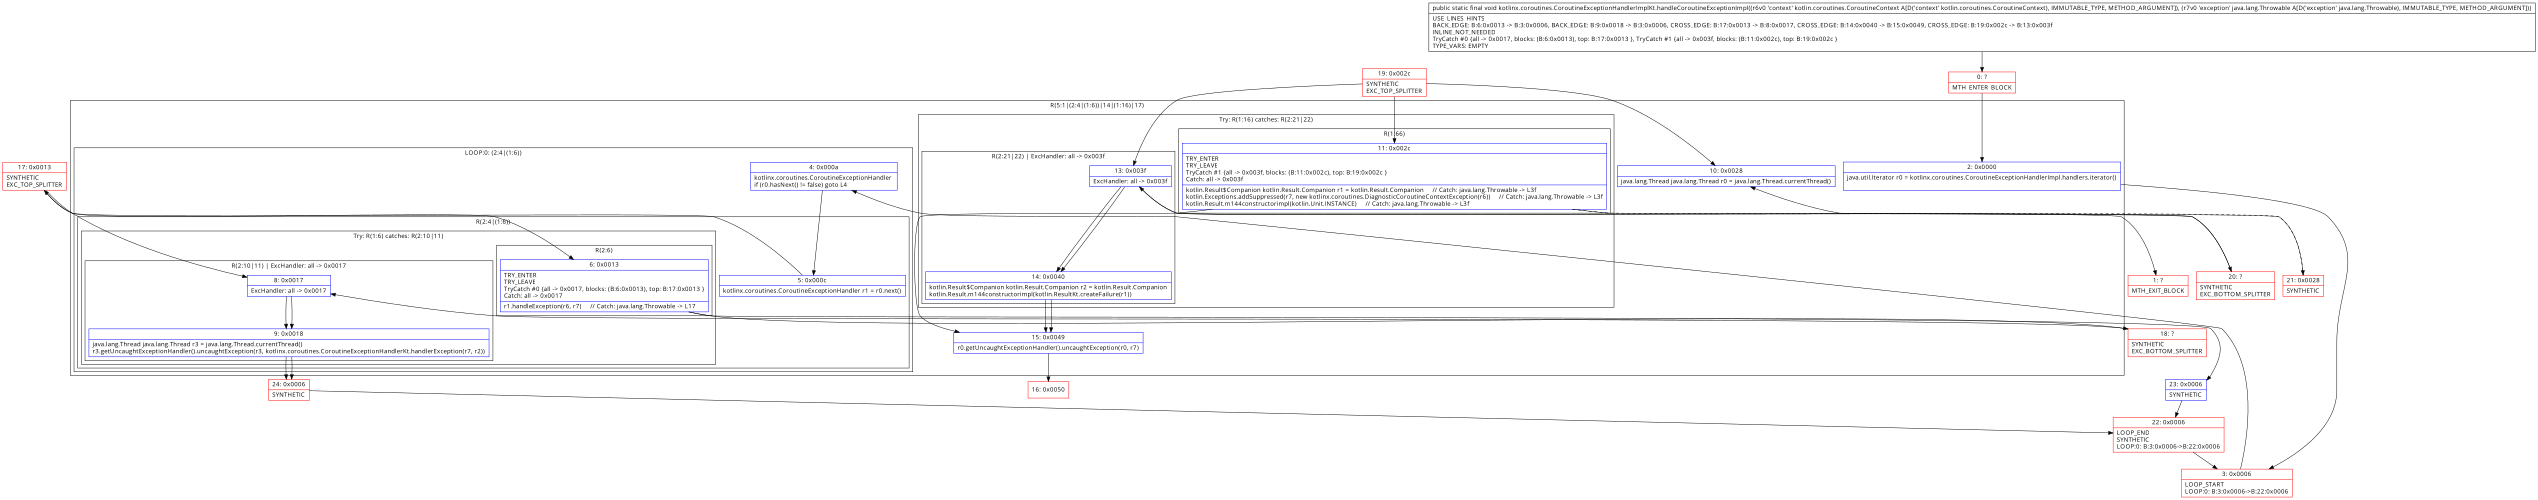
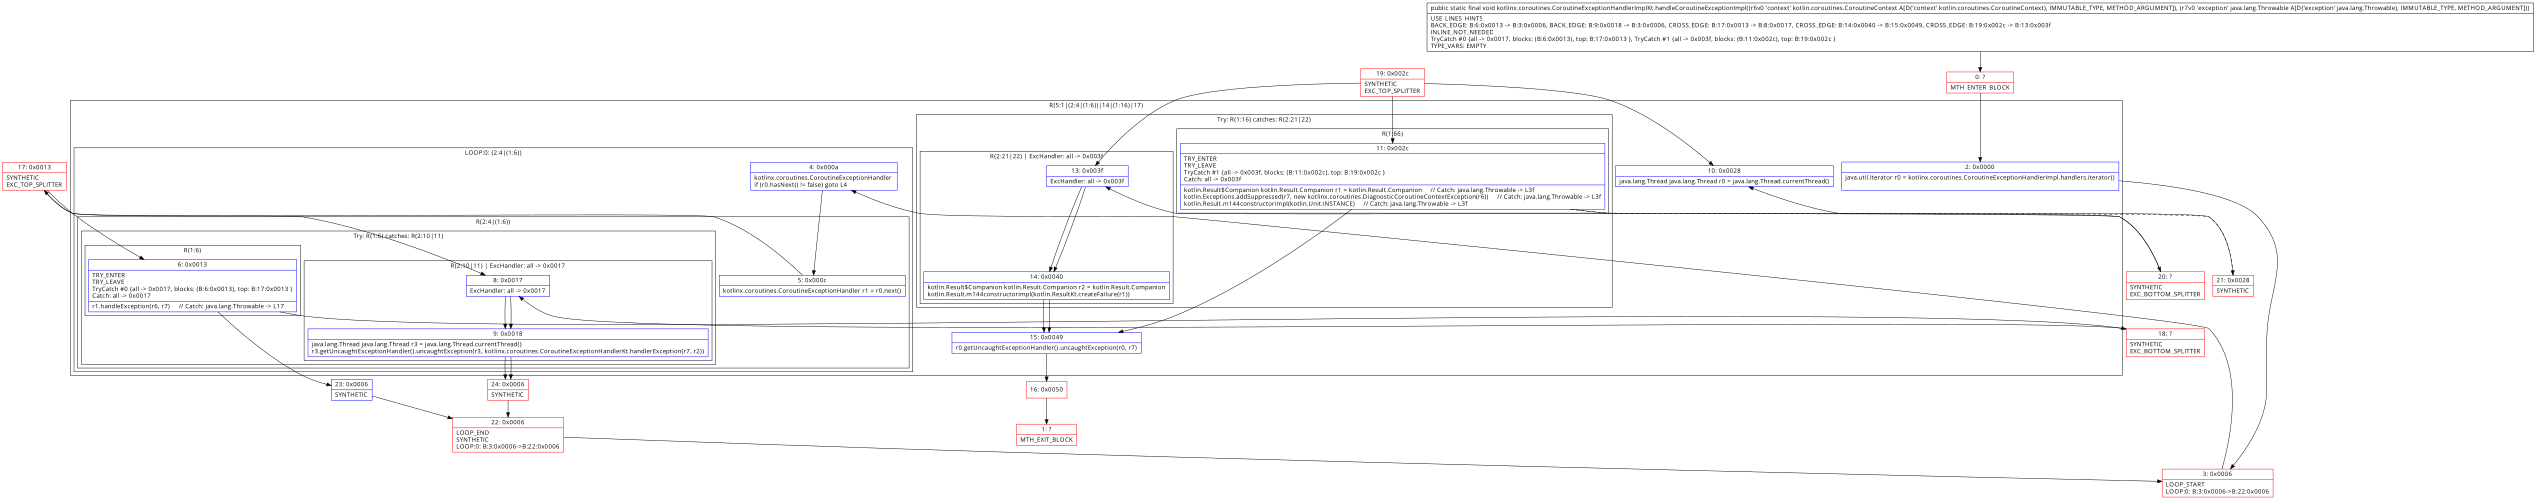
edge "13: 0x003f" -> "1: ?": now "16: 0x0050" -> "1: ?"
cluster "R(2:6)": label "R(2:6)" -> "R(1:6)"
